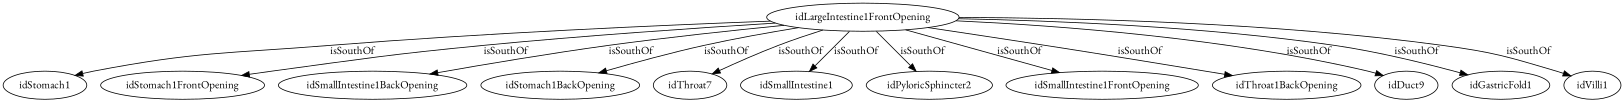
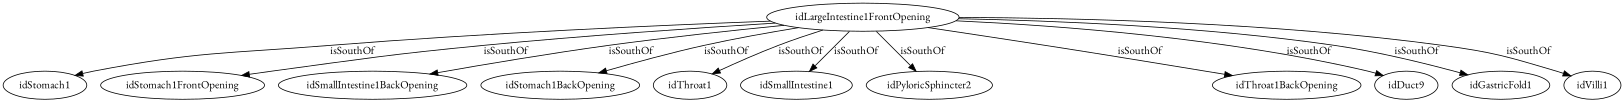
node "idThroat7": label "idThroat7" -> "idThroat1"
node "idSmallIntestine1FrontOpening": removed
